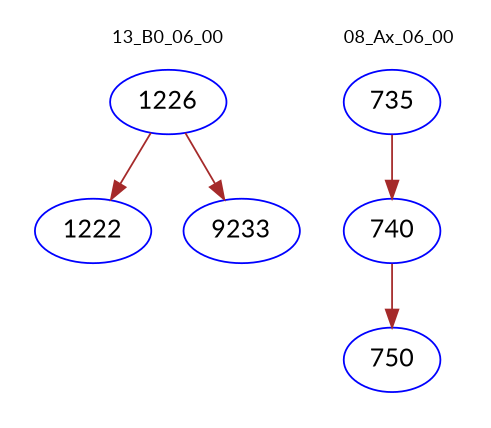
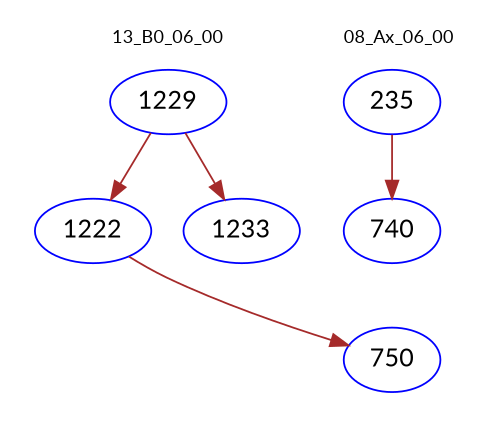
node "1226": label "1226" -> "1229"
node "735": label "735" -> "235"
node "9233": label "9233" -> "1233"
edge "740" -> "750": now "1222" -> "750"
